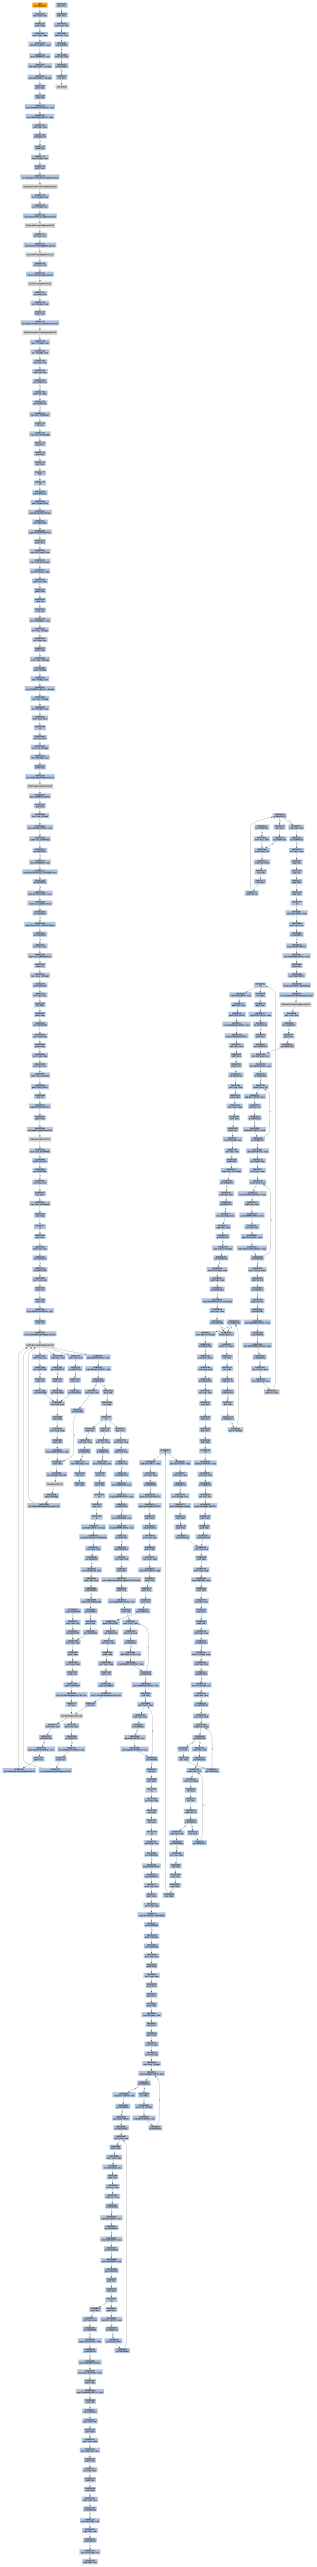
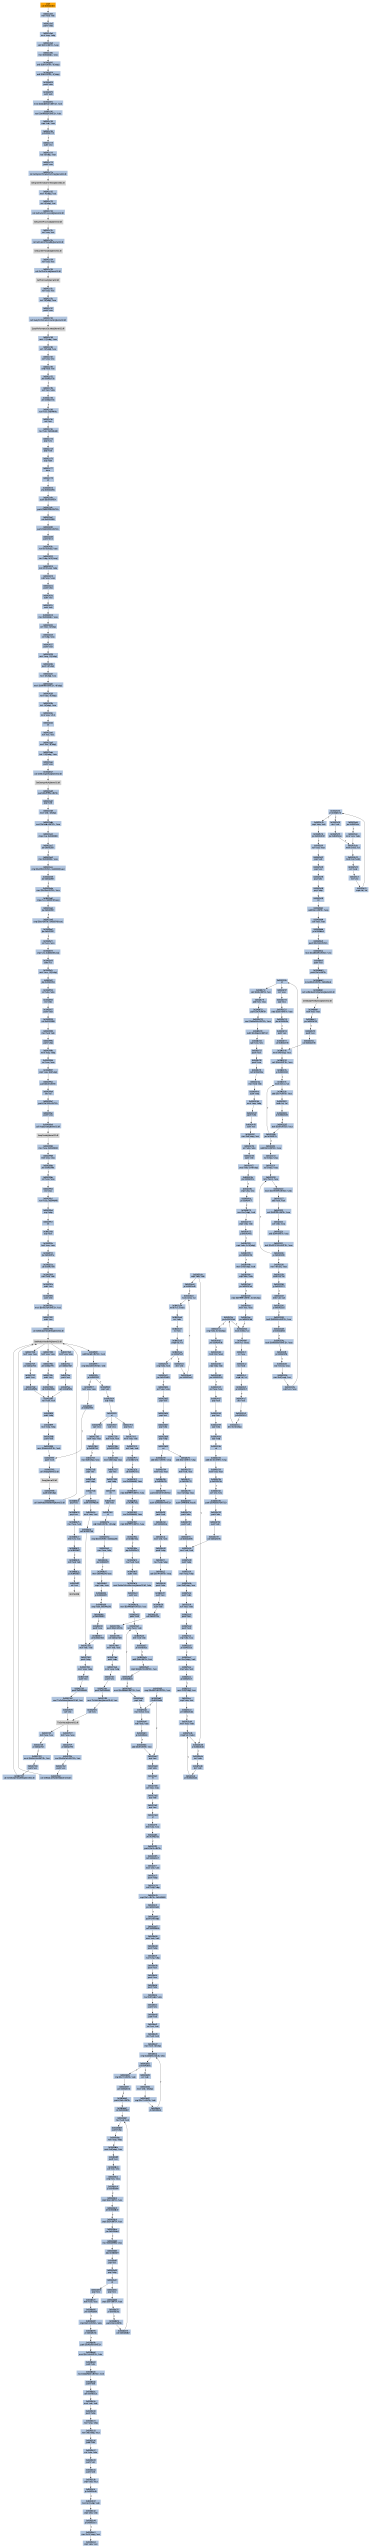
node "0x004275d4 ret": added
edge "0x00429a5c addl $0x8<UINT8>, %esi" -> "0x00429a5f cmpl $0x4467c8<UINT32>, %esi": now "0x00429a5c addl $0x8<UINT8>, %esi" -> "0x00429a67 popl %esi"
edge "0x00425cd8 je 0x00425cde" -> "0x00425cde cmpl %ebx, %edi": reversed
